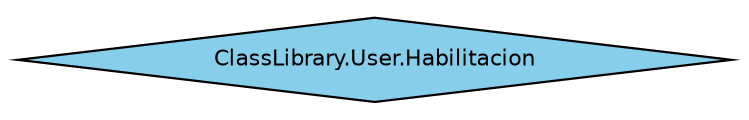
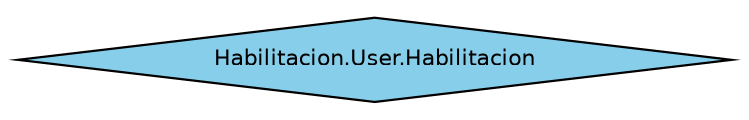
node "ClassLibrary.User.Habilitacion": label "ClassLibrary.User.Habilitacion" -> "Habilitacion.User.Habilitacion"
